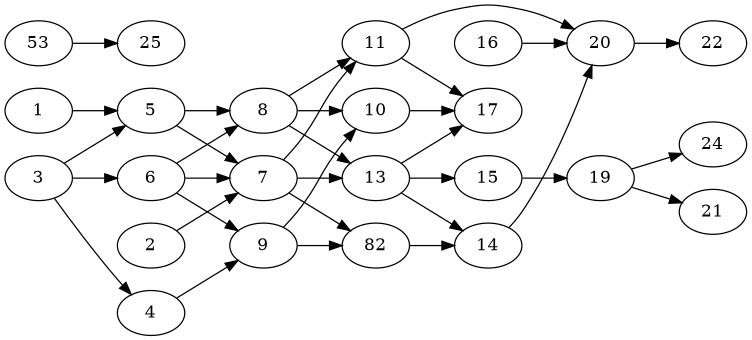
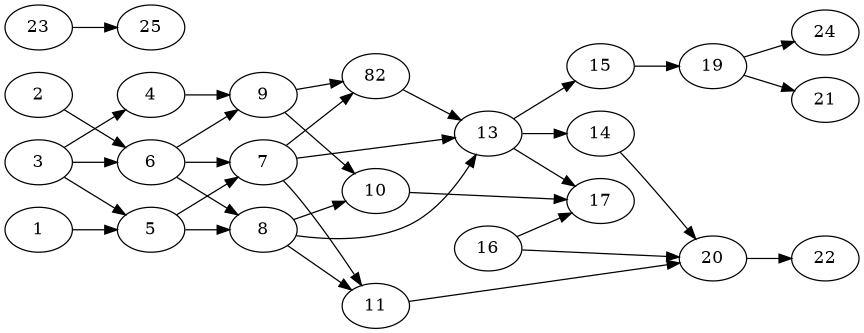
node "53": label "53" -> "23"
edge "11" -> "17": now "16" -> "17"
edge "2" -> "7": now "2" -> "6"
edge "82" -> "14": now "82" -> "13"
